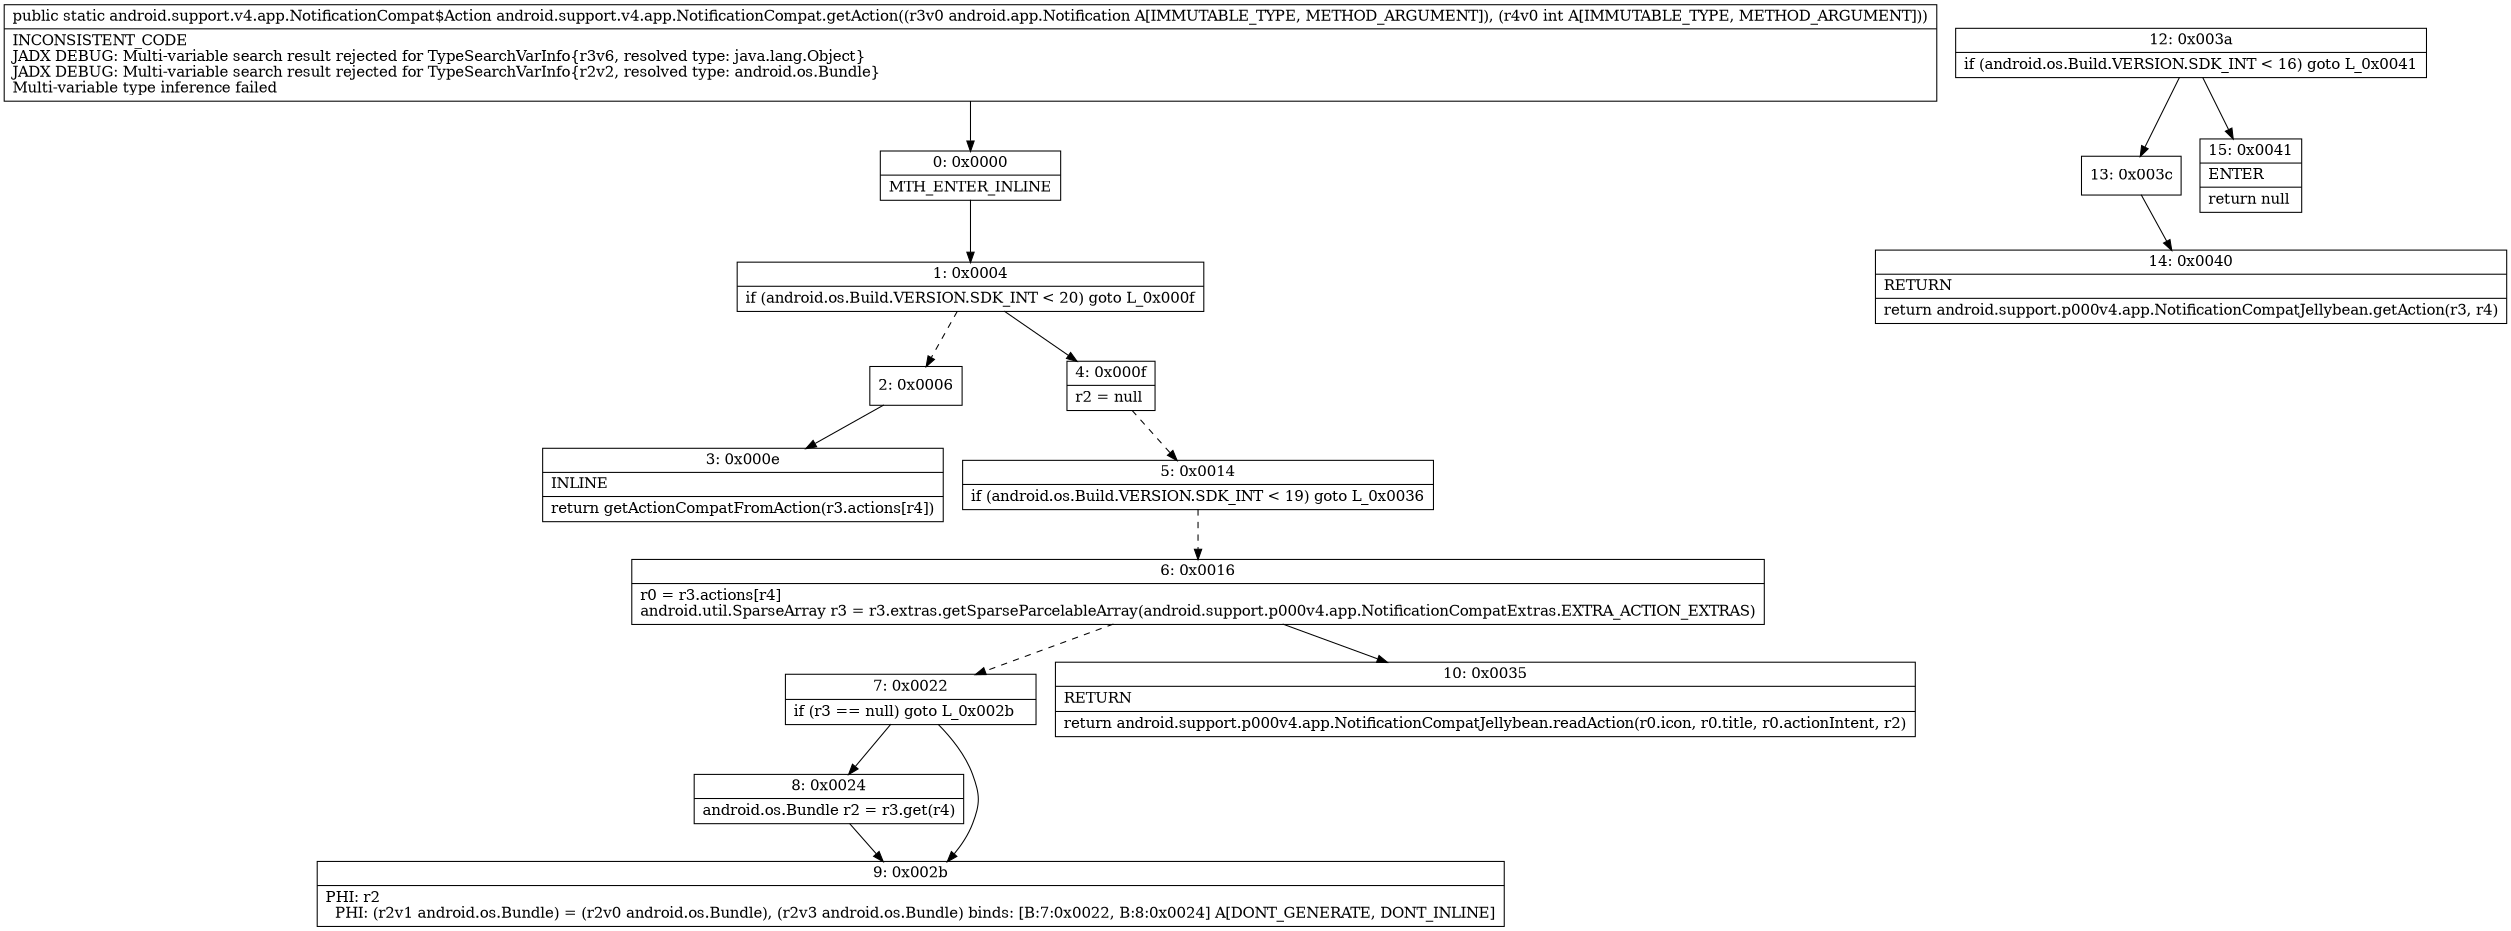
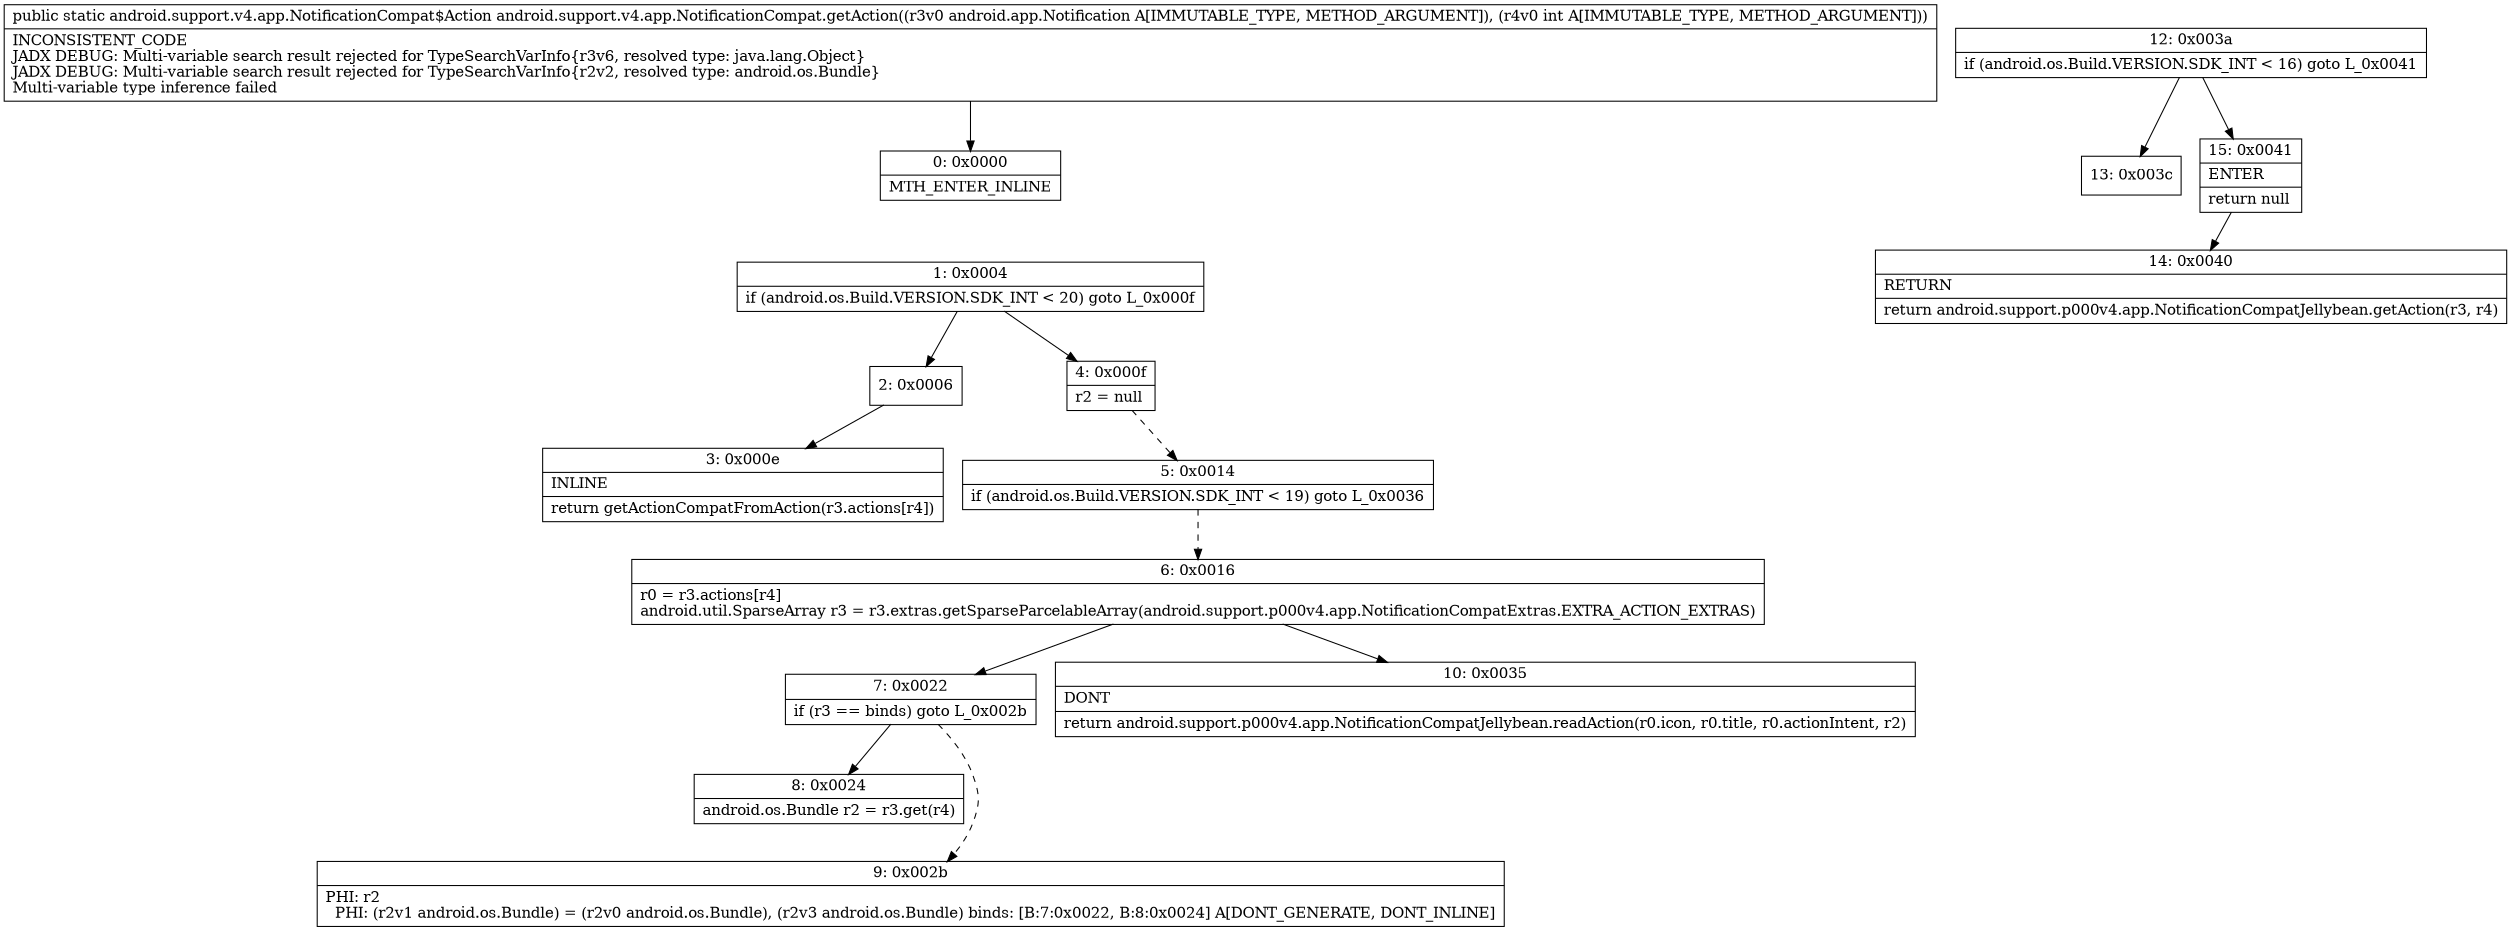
edge "13: 0x003c" -> "14: 0x0040": now "15: 0x0041" -> "14: 0x0040"
edge "0: 0x0000" -> "1: 0x0004": removed
edge "1: 0x0004" -> "2: 0x0006": style dashed -> solid
edge "6: 0x0016" -> "7: 0x0022": style dashed -> solid
node "10: 0x0035": text "RETURN" -> "DONT"
node "7: 0x0022": text "if (r3 == null) goto L_0x002b" -> "if (r3 == binds) goto L_0x002b"
edge "7: 0x0022" -> "9: 0x002b": style solid -> dashed
edge "8: 0x0024" -> "9: 0x002b": removed
